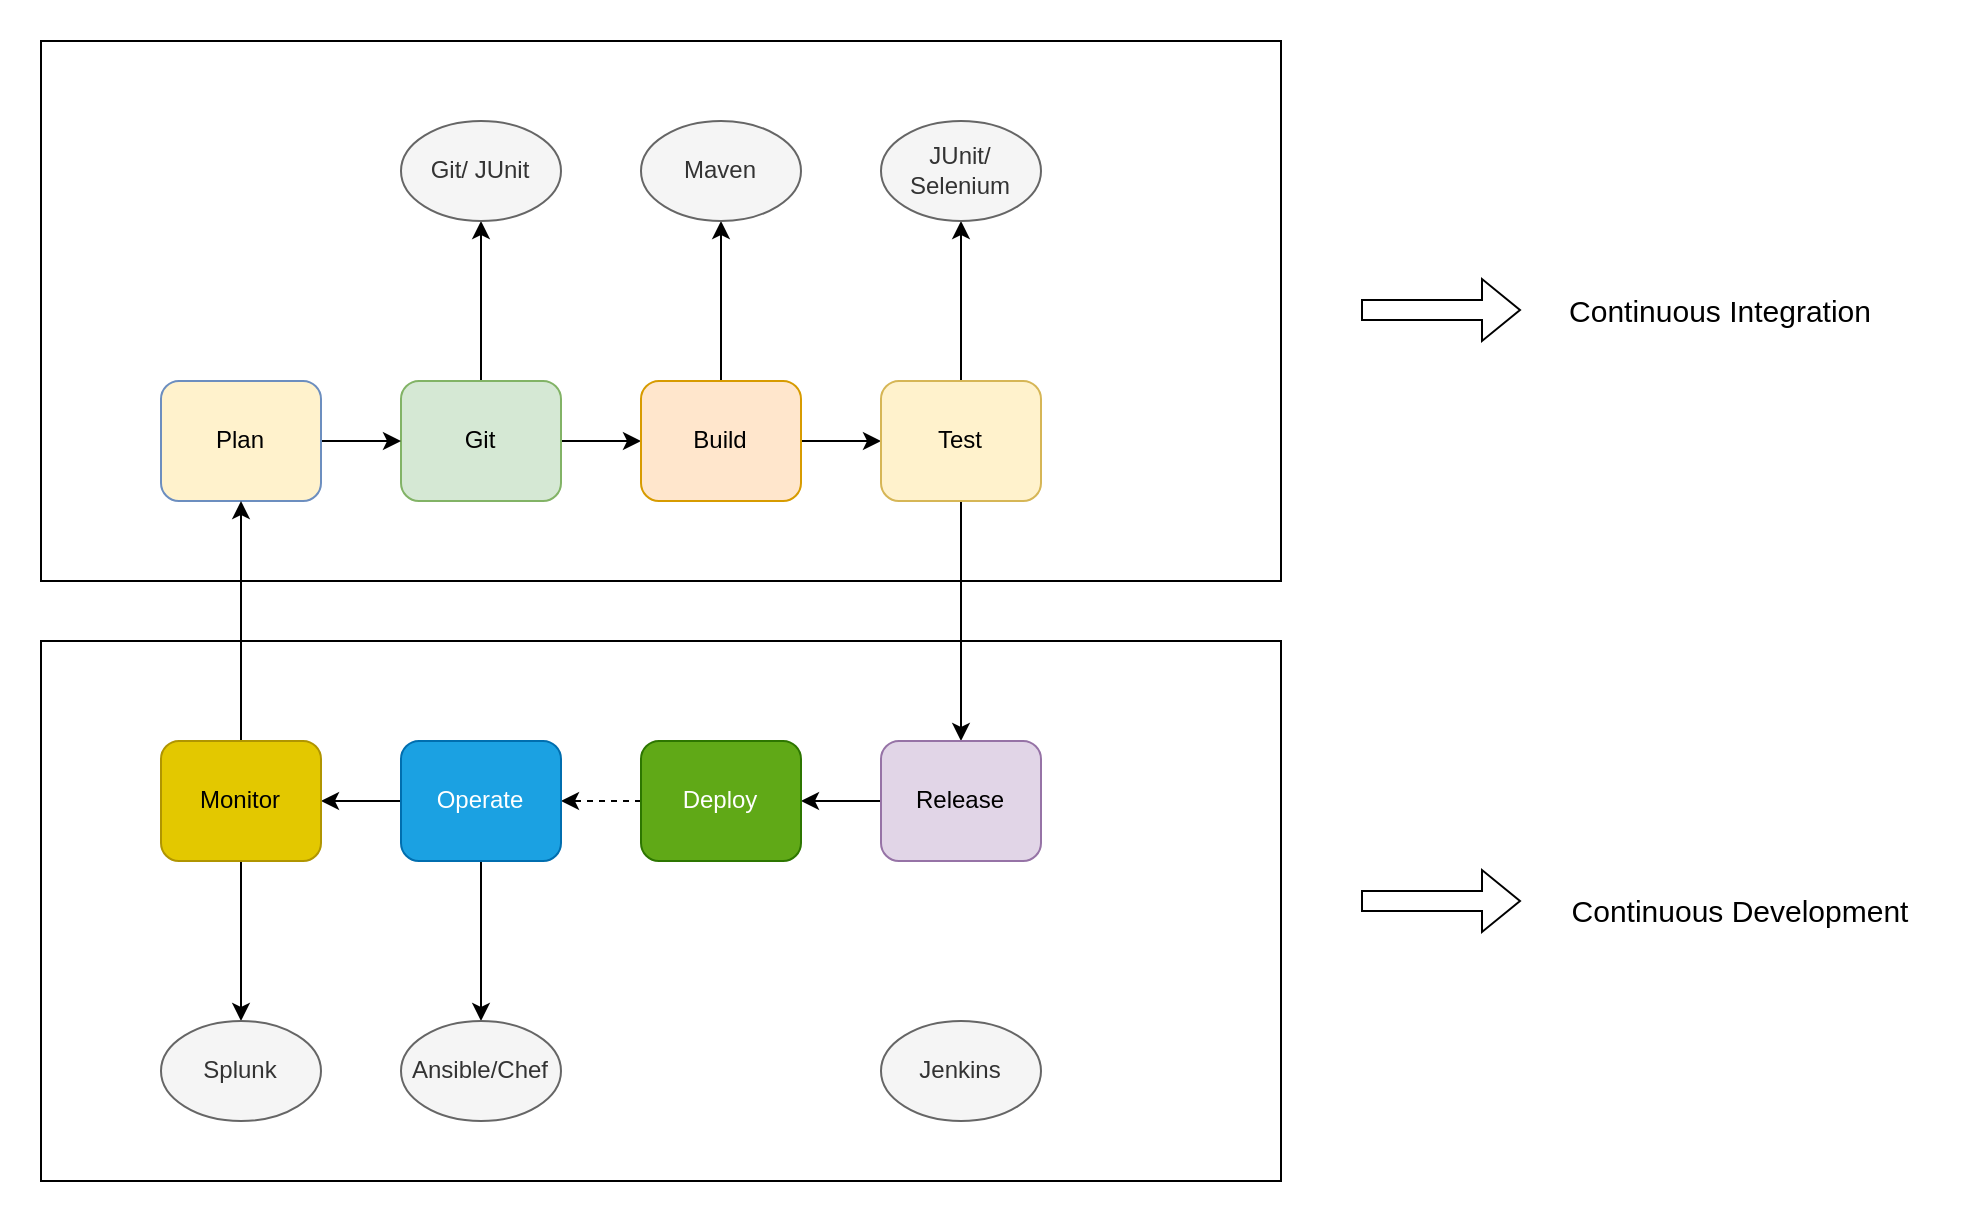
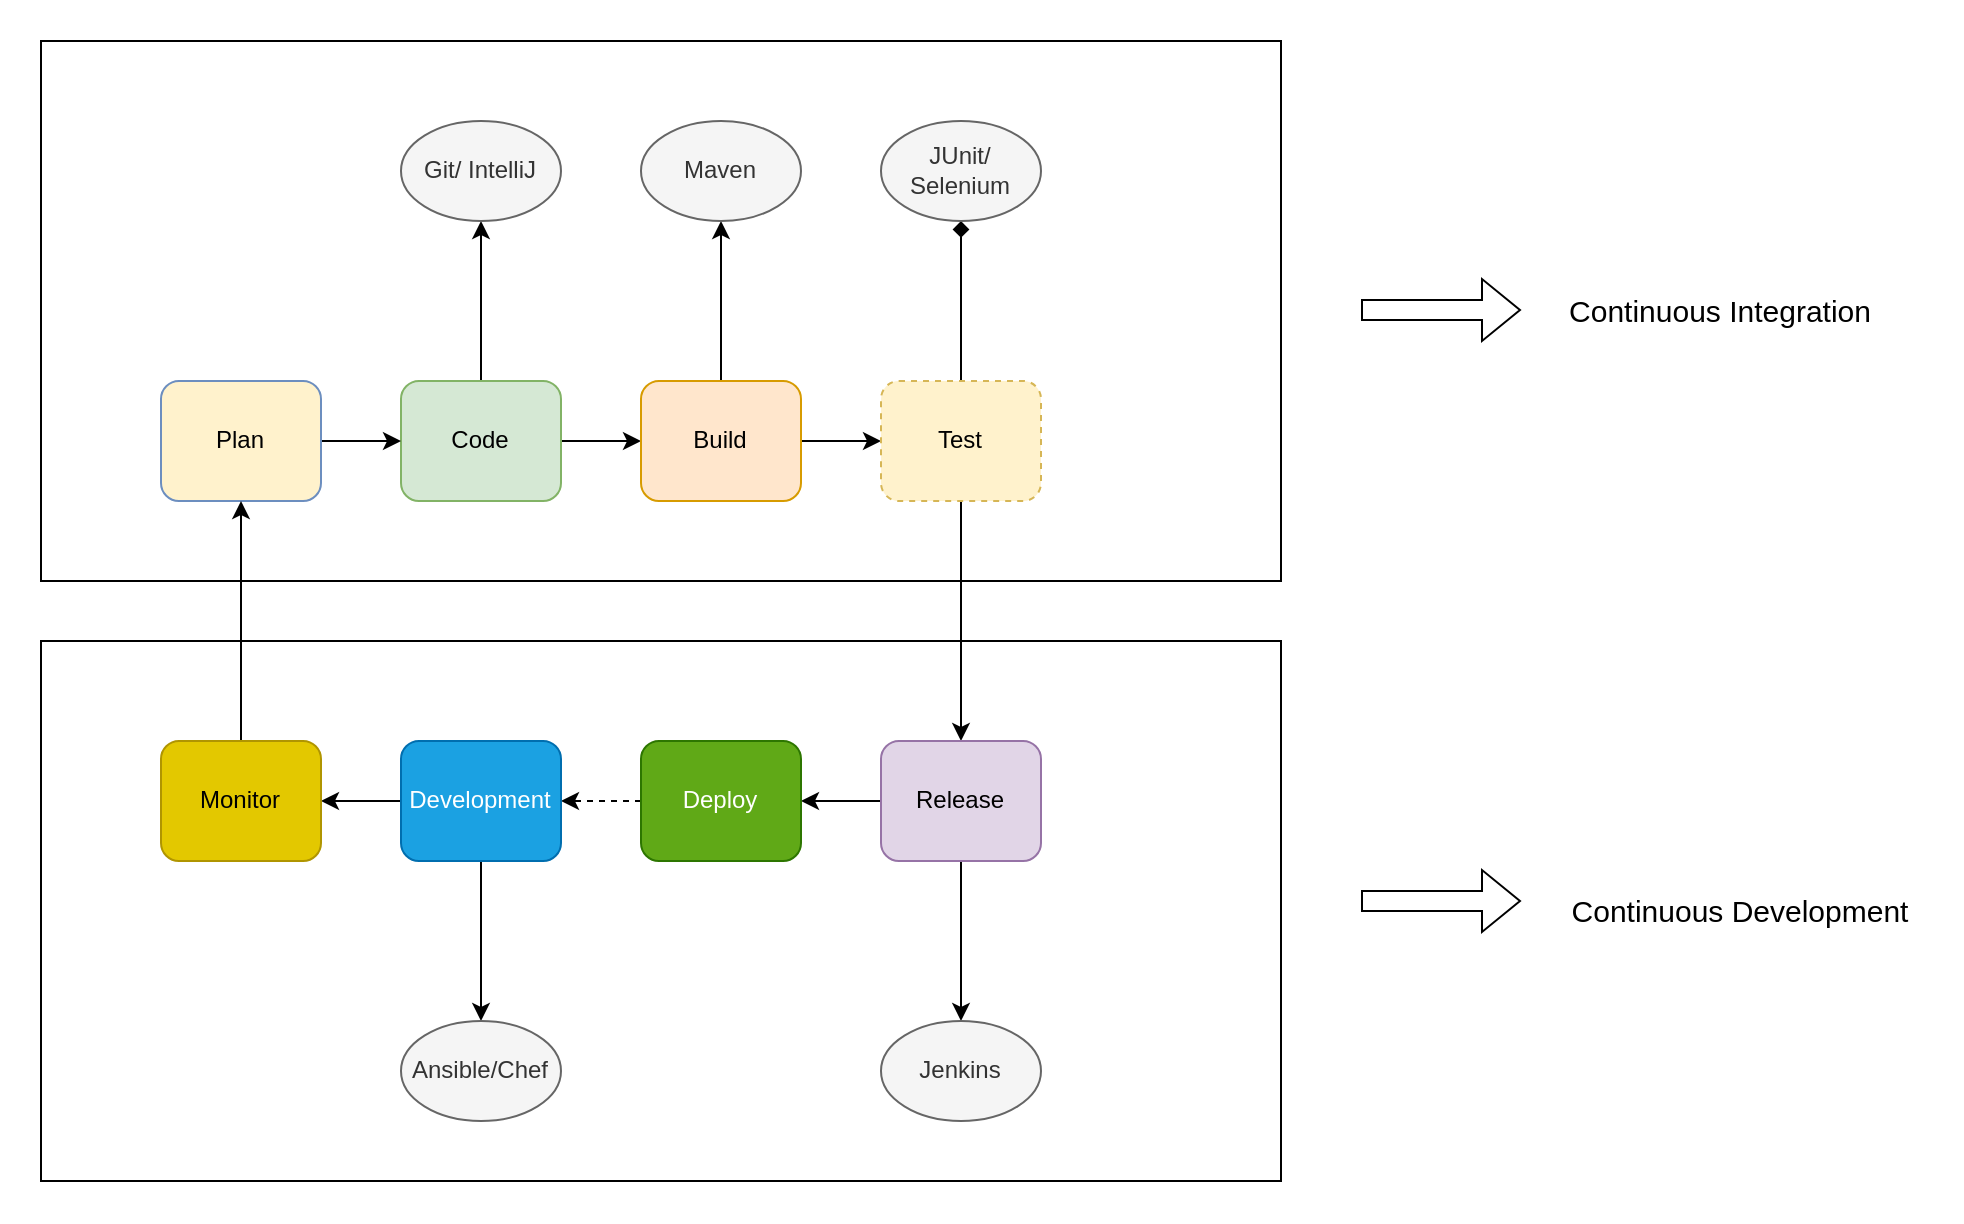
node "Git/ JUnit": label "Git/ JUnit" -> "Git/ IntelliJ"
edge "Test" -> "JUnit/ Selenium": arrowhead classic -> diamond
node "Git": label "Git" -> "Code"
node "Test": style solid -> dashed
node "Operate": label "Operate" -> "Development"
edge "Monitor" -> "Splunk": removed
edge "Release" -> "Jenkins": added
node "Splunk": removed
